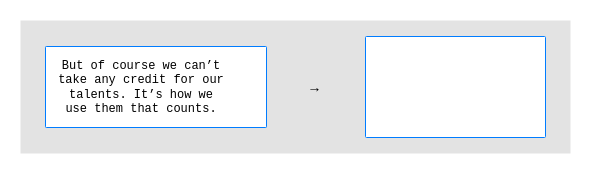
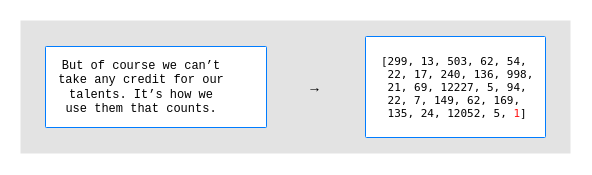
node "[299, 13, 503, 62, 54, 22, 17, 240, 136, 998, 21, 69, 12227, 5, 94, 22, 7, 149, 62, 169, 135, 24, 12052, 5, 1]": added
